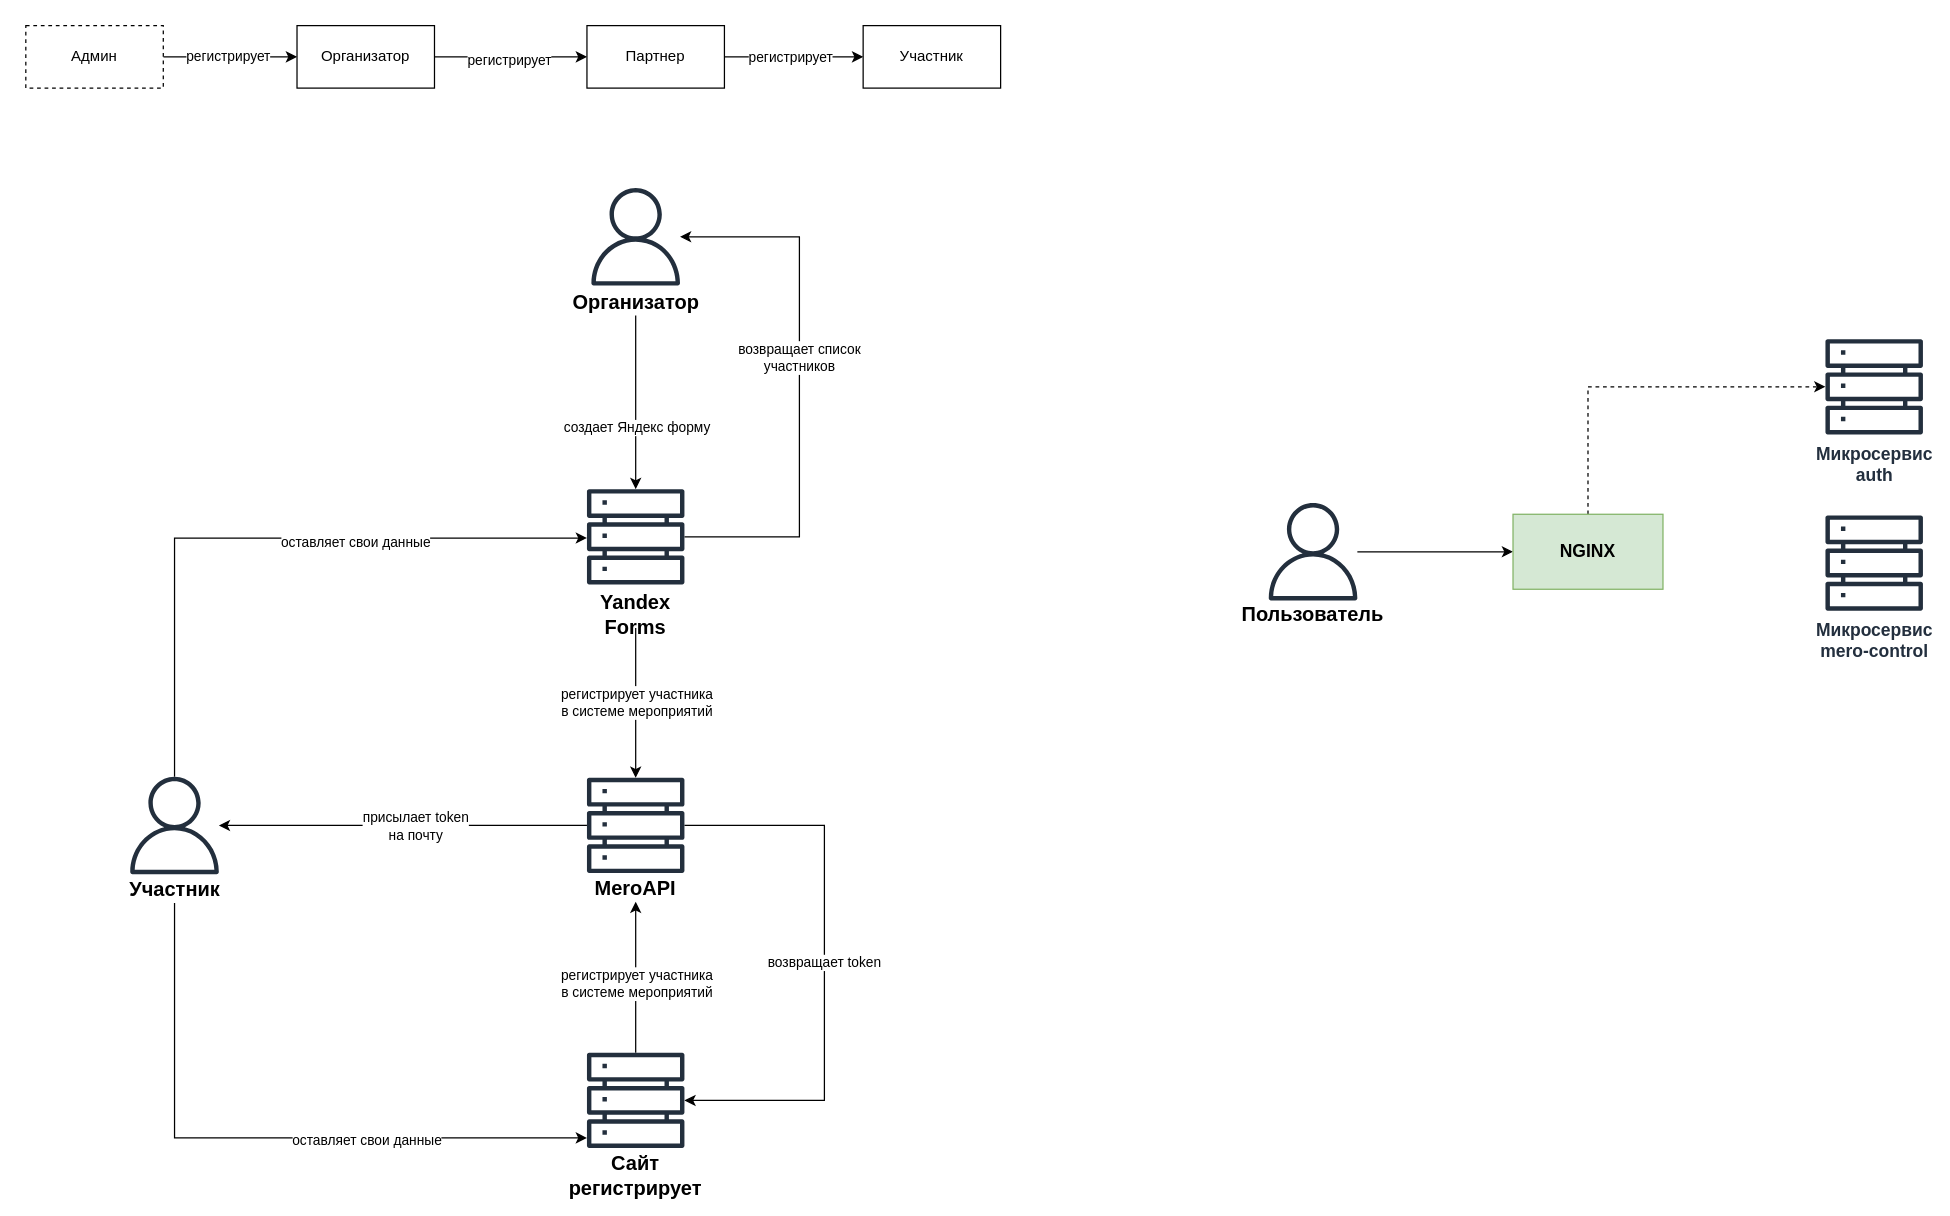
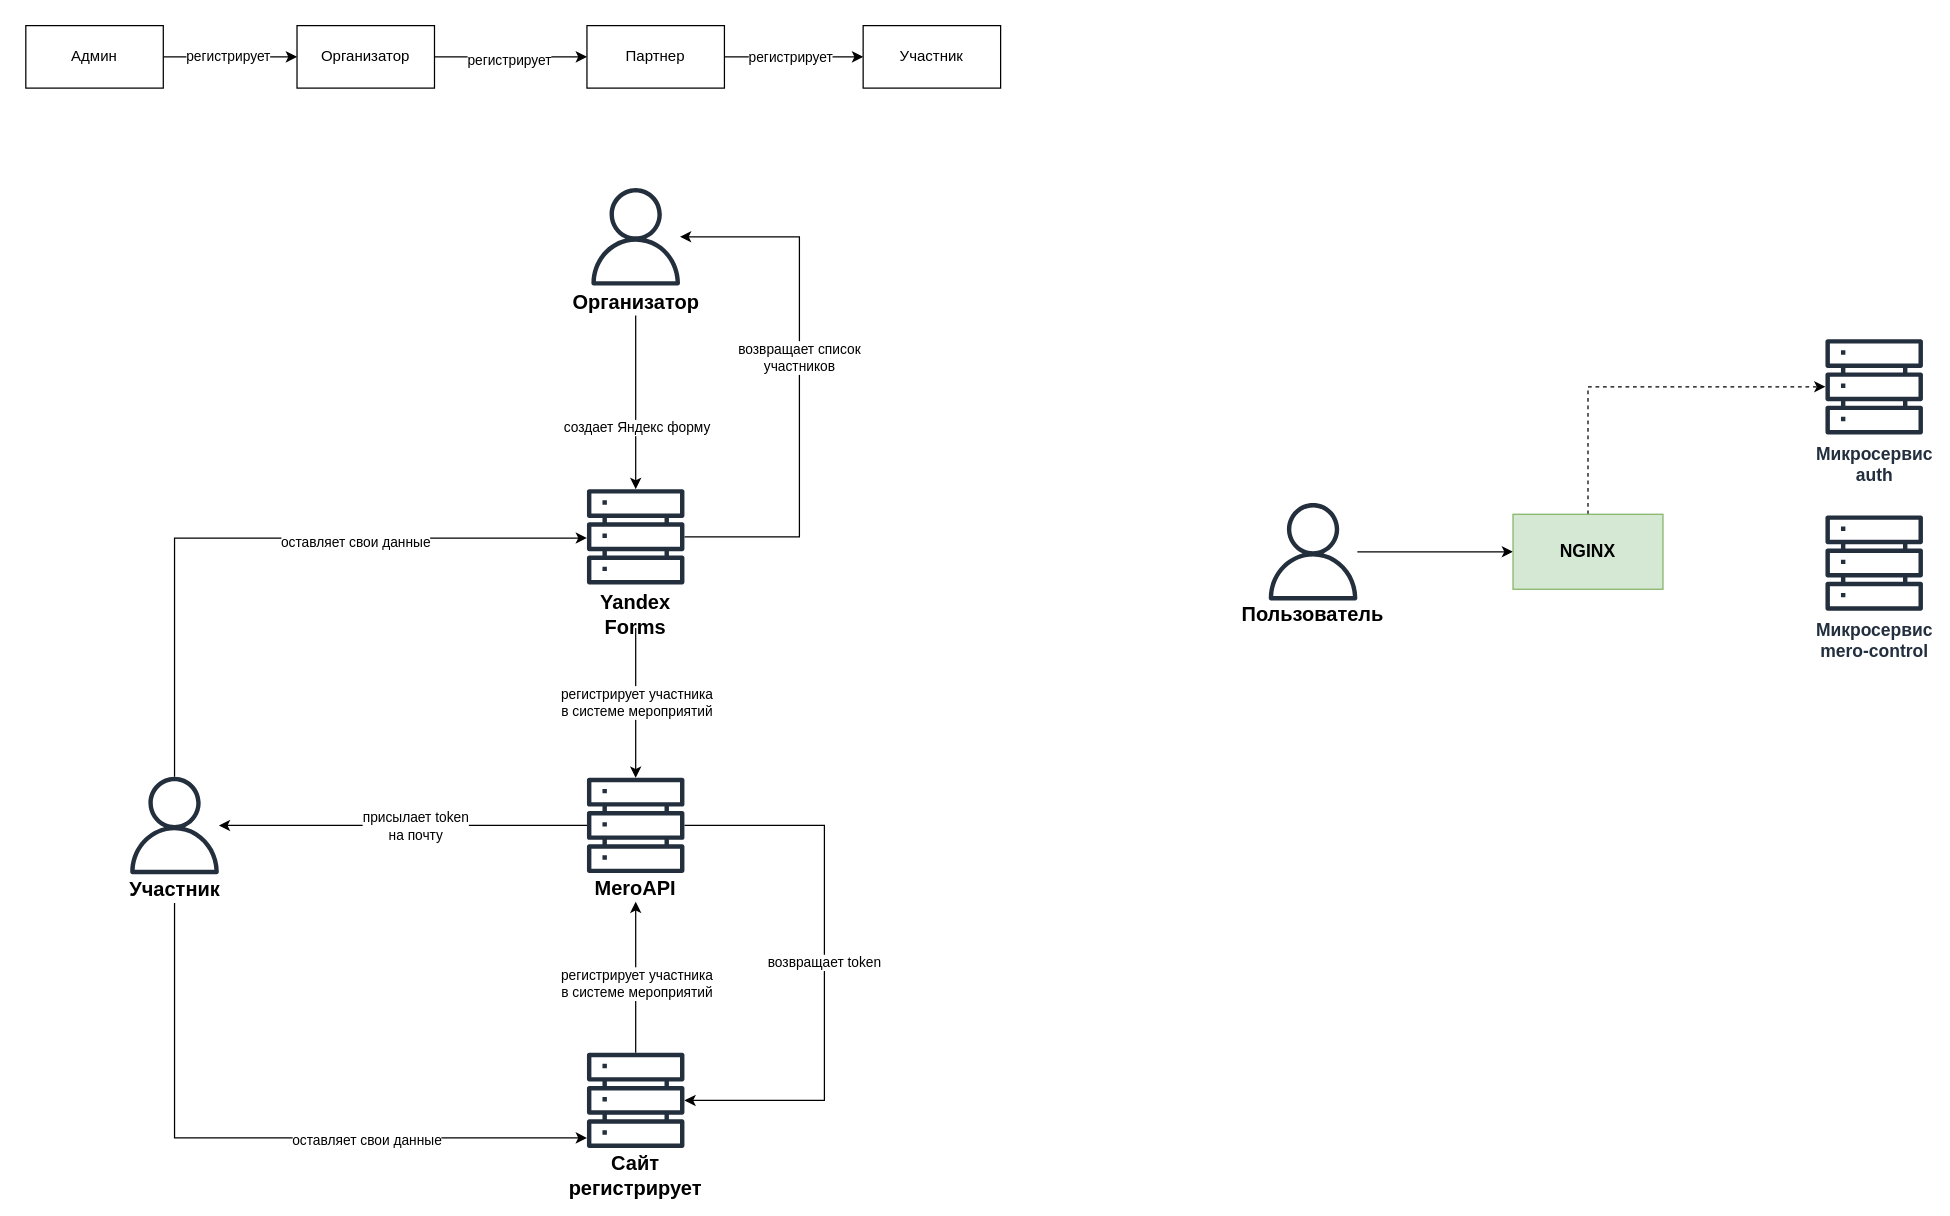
node "Админ": style dashed -> solid
